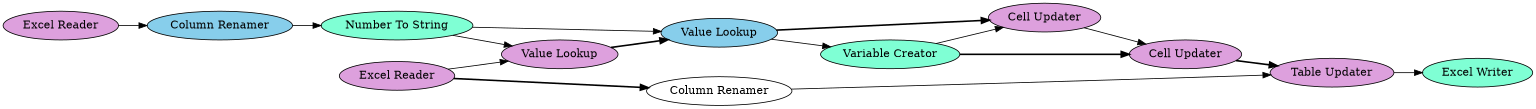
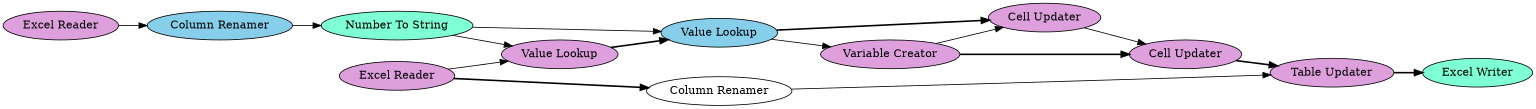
node "Variable Creator": fillcolor aquamarine -> plum
edge "Table Updater" -> "Excel Writer": style solid -> bold
